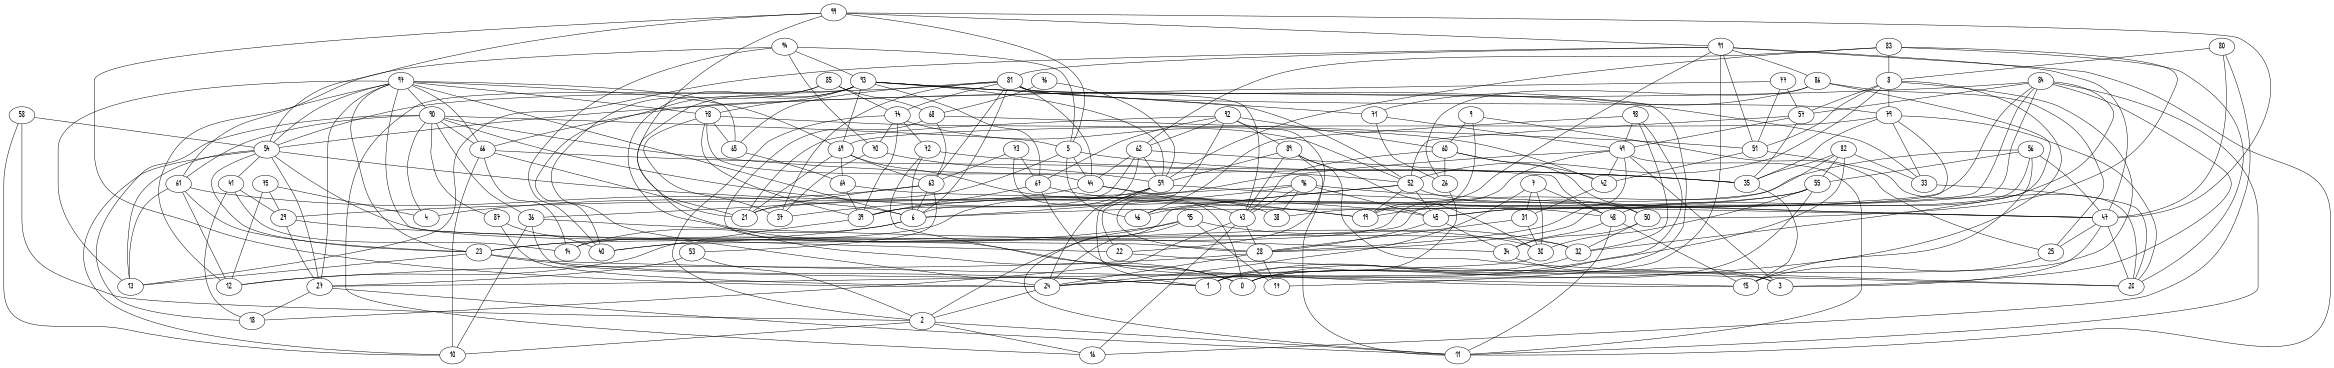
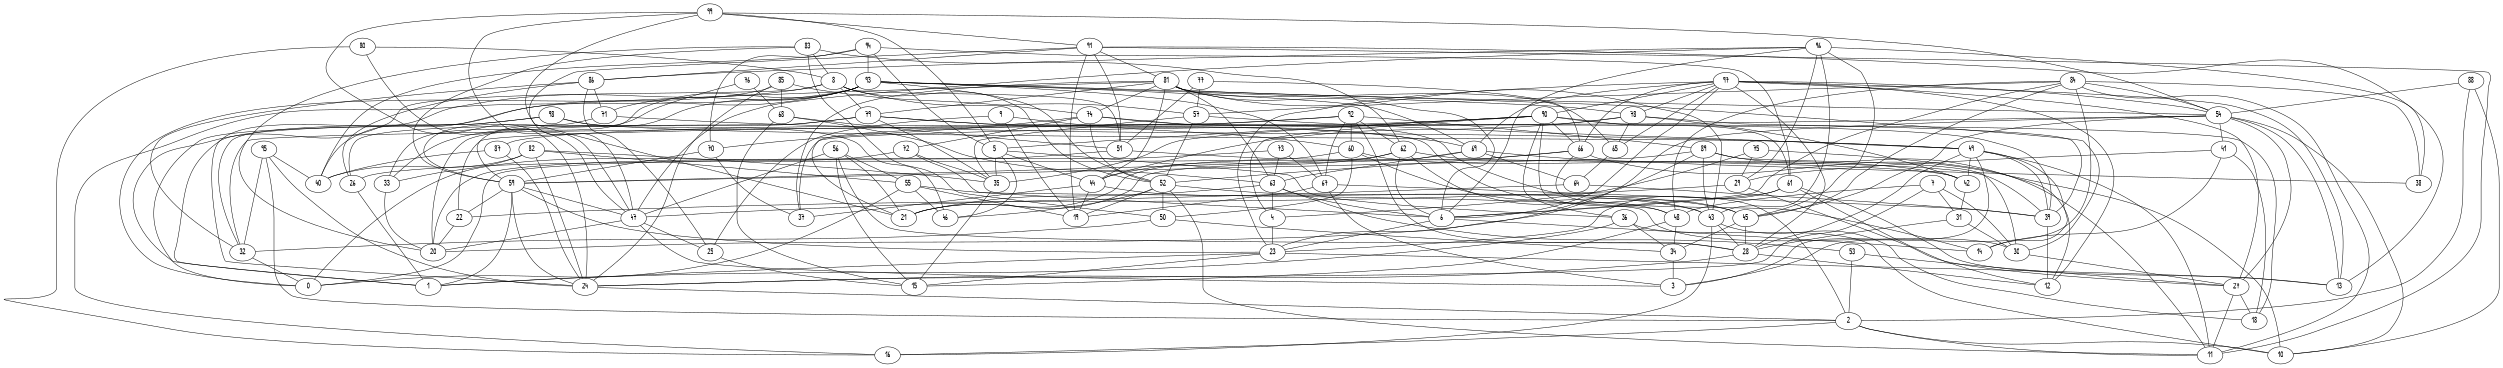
edge "96" -- "86": added
node "58": label "58" -> "88"
edge "4" -- "23": added
node "17": removed
edge "48" -- "11": removed
